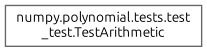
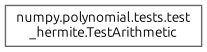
node "numpy.polynomial.tests.test _test.TestArithmetic": label "numpy.polynomial.tests.test _test.TestArithmetic" -> "numpy.polynomial.tests.test _hermite.TestArithmetic"
